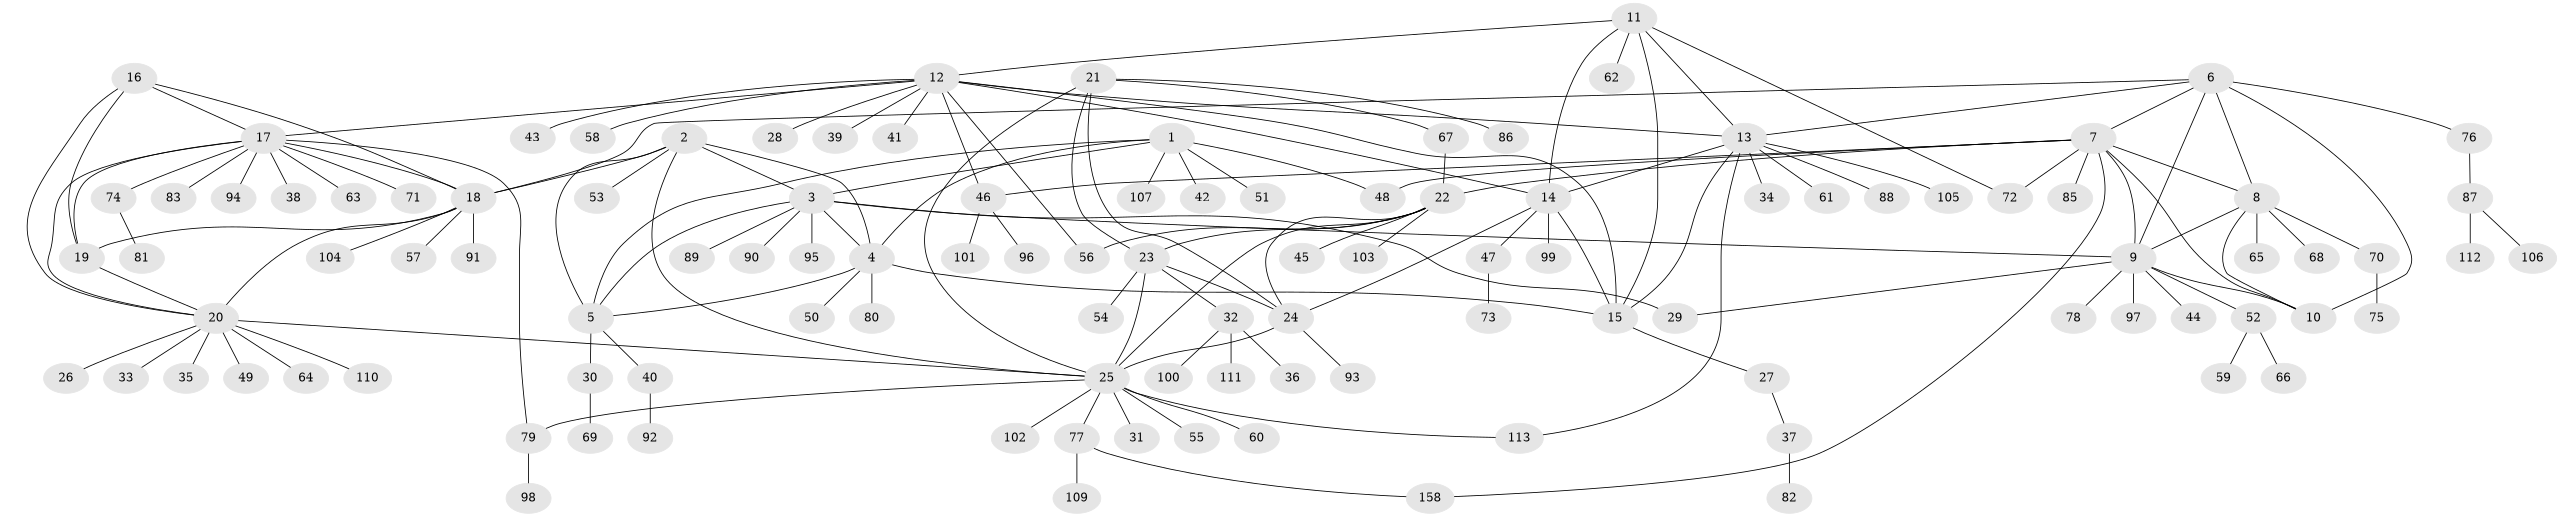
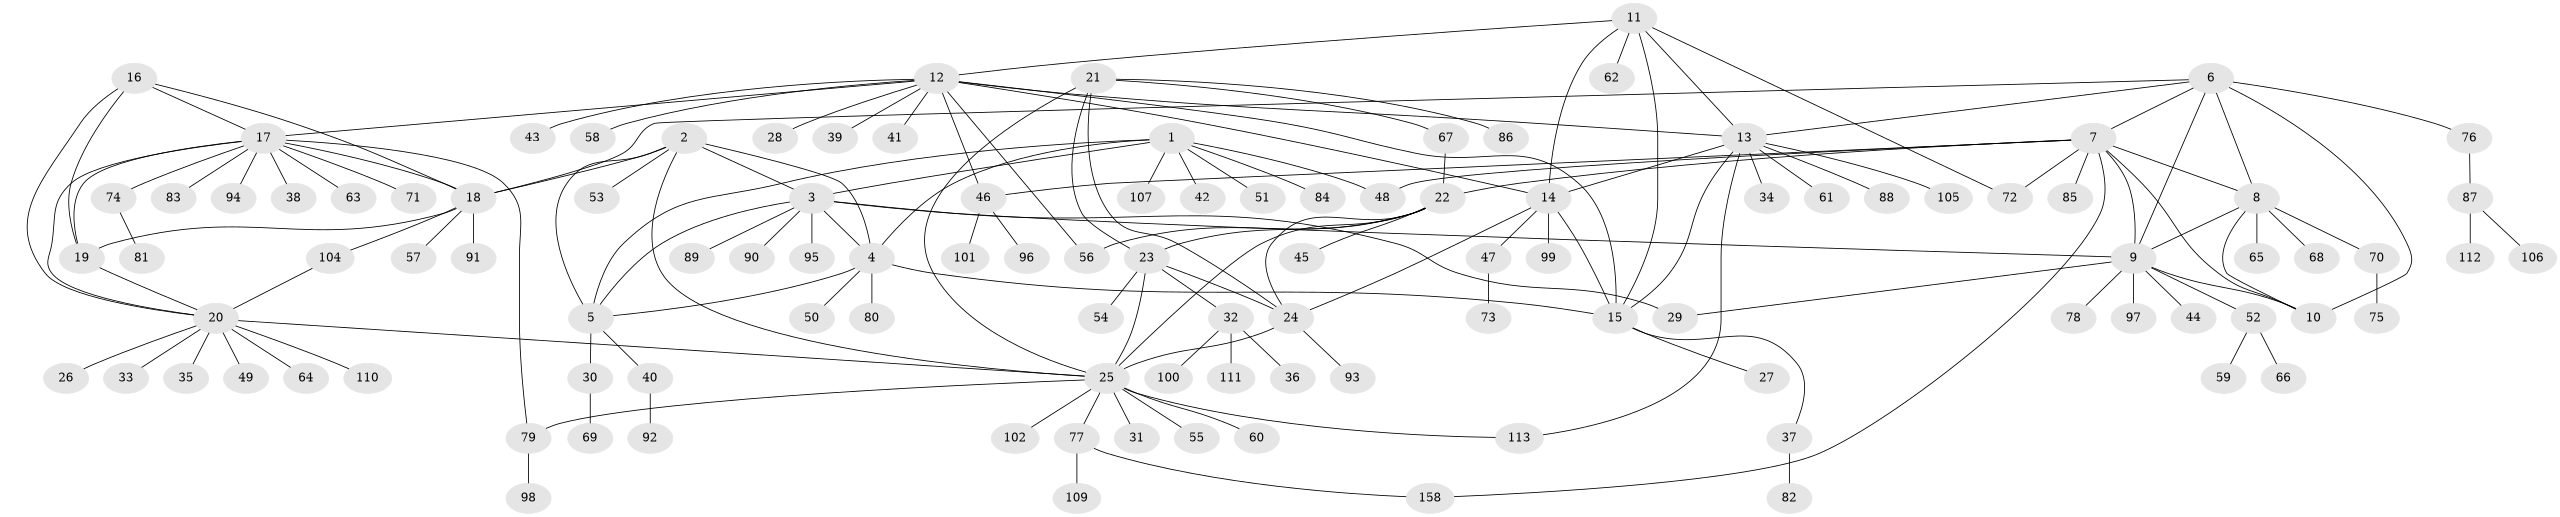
node "84": added
edge "18" -- "20": now "104" -- "20"
node "103": removed
edge "27" -- "37": now "15" -- "37"
